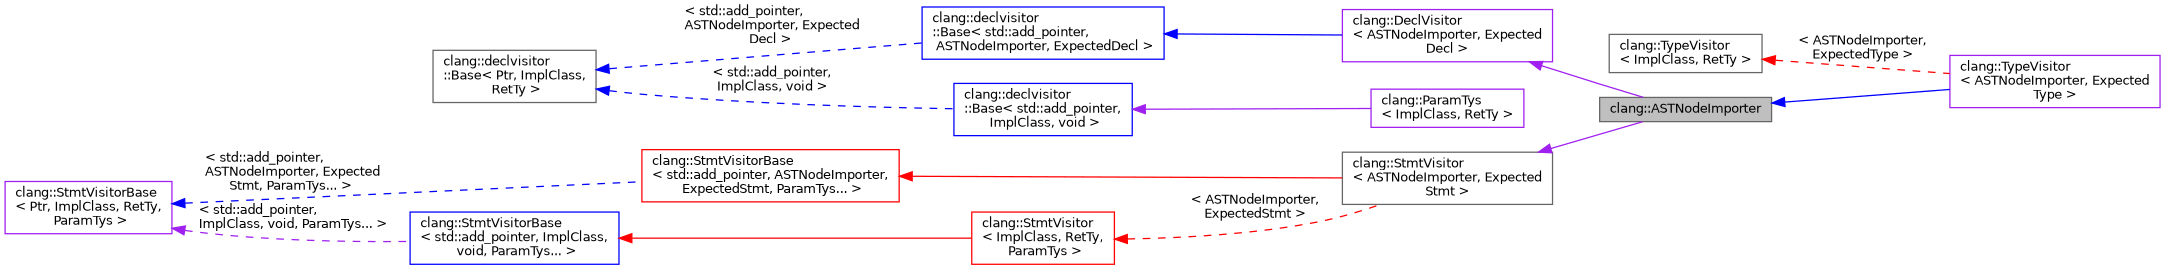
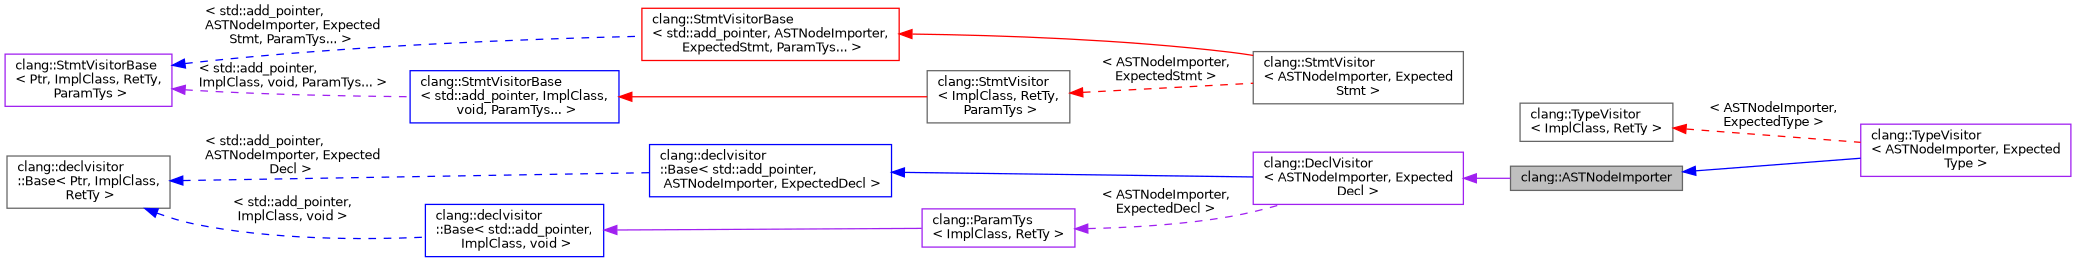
edge "clang::ASTNodeImporter" -> "clang::StmtVisitor < ASTNodeImporter, Expected Stmt >": removed
edge "clang::DeclVisitor < ASTNodeImporter, Expected Decl >" -> "clang::ParamTys < ImplClass, RetTy >": added, label "< ASTNodeImporter, ExpectedDecl >"
node "clang::StmtVisitor < ImplClass, RetTy, ParamTys >": color red -> gray40
